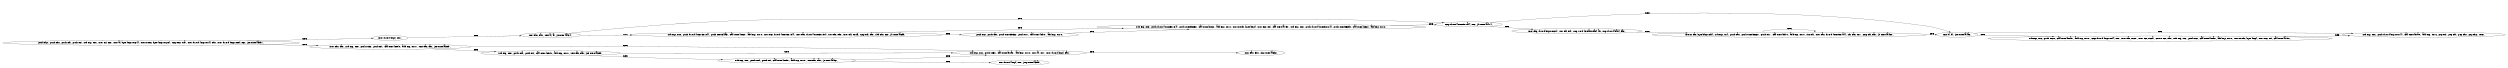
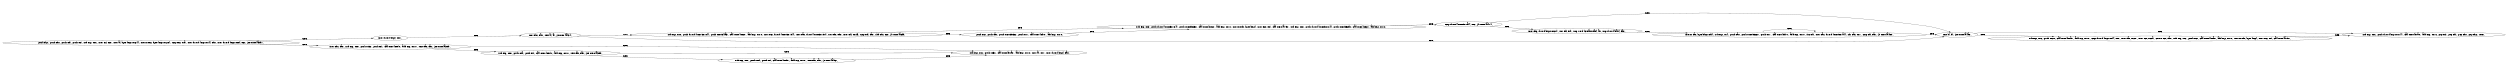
edge "'mov ebx, eax', 'test al, al', 'je 0x804a434'," -> "'cmp dword [0x80581a4], 0x2', 'jb 0x804a474',": now "'mov ebx, eax', 'test al, al', 'je 0x804a434'," -> "'test bl, bl', 'jne 0x804a4ae',"
node "'mov eax, ebx', 'jmp 0x804a3b8',": removed
node "'mov dword [esp], 0x0', 'jmp 0x804a3ad',": removed
